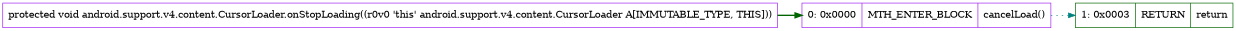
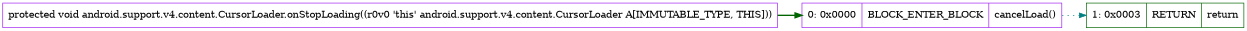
node "0: 0x0000": text "MTH_ENTER_BLOCK" -> "BLOCK_ENTER_BLOCK"
